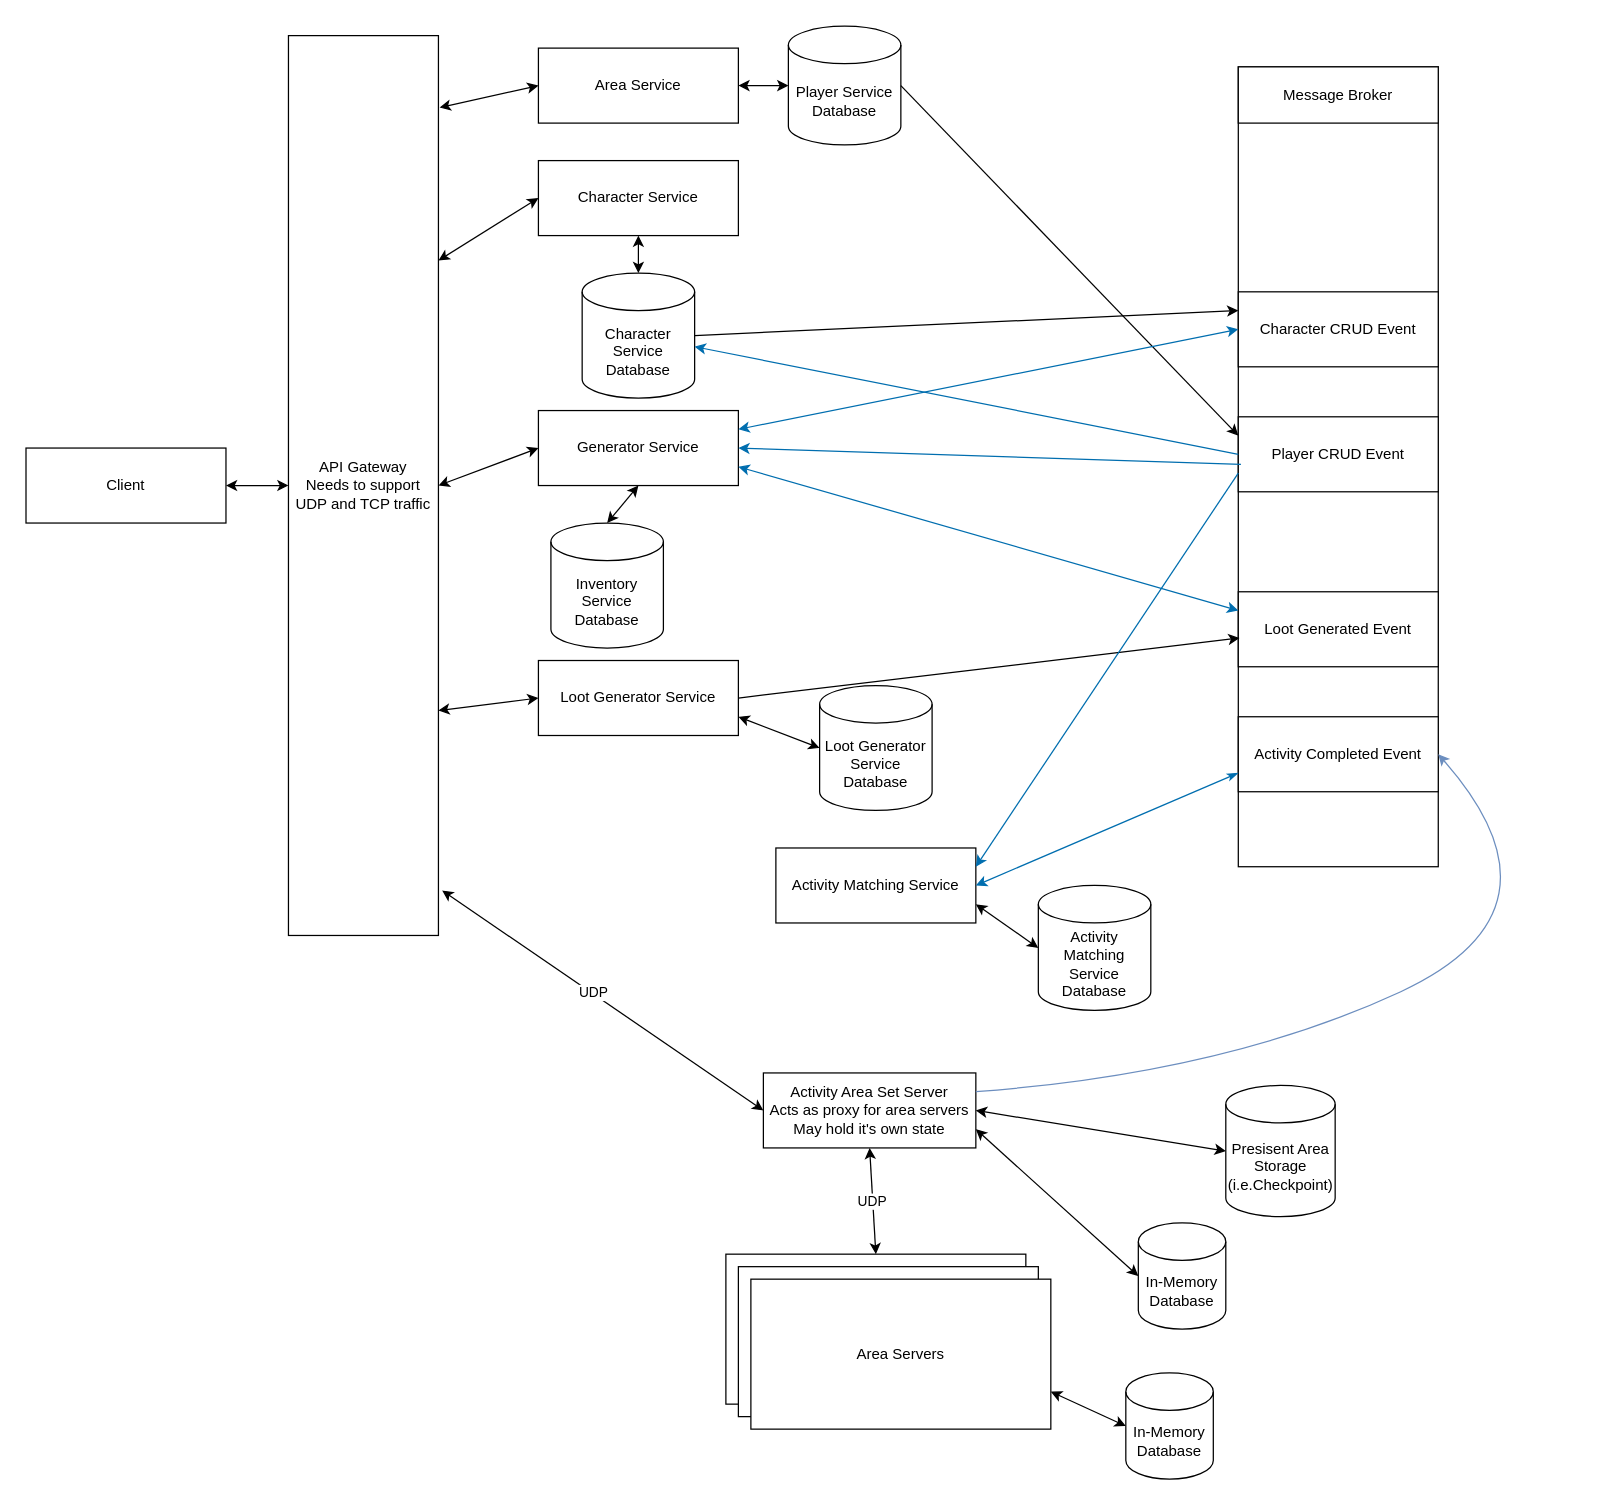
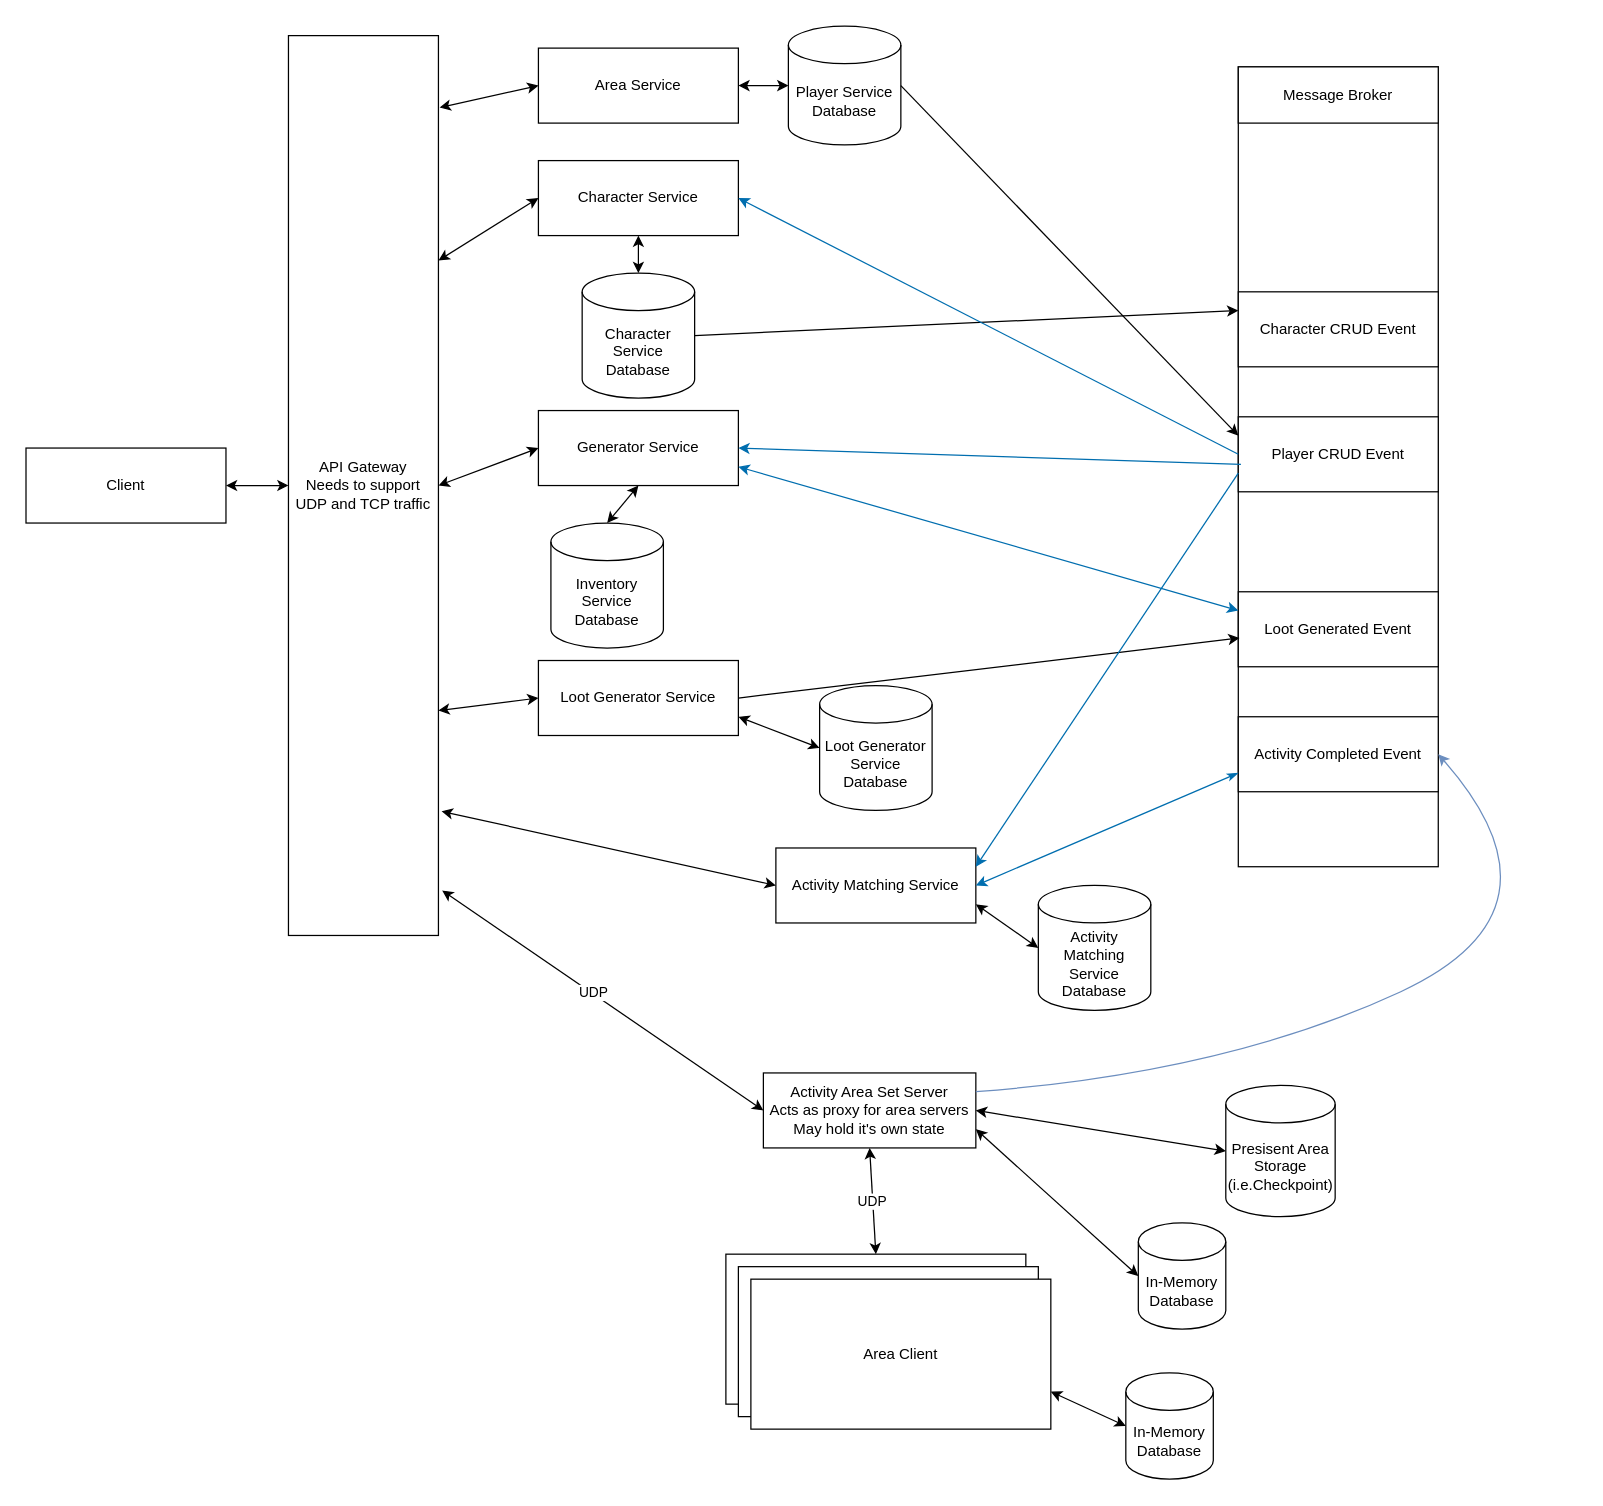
edge "Character CRUD Event" -- "Generator Service": removed
edge "Player CRUD Event" -> "Character Service Database": now "Player CRUD Event" -> "Character Service"
edge "API Gateway Needs to support UDP and TCP traffic" -- "Activity Matching Service": added
node "Area Servers": label "Area Servers" -> "Area Client"
